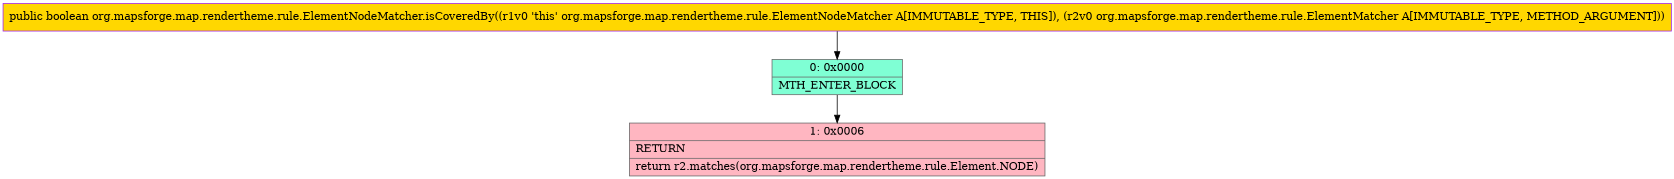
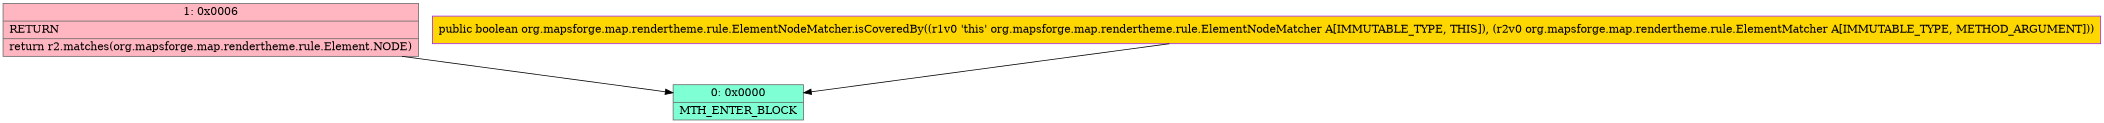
edge "0: 0x0000" -> "1: 0x0006": reversed
